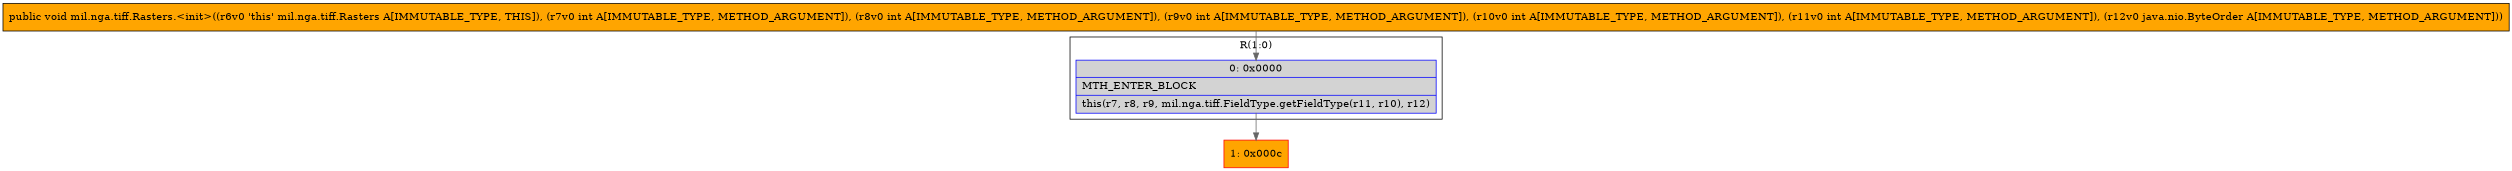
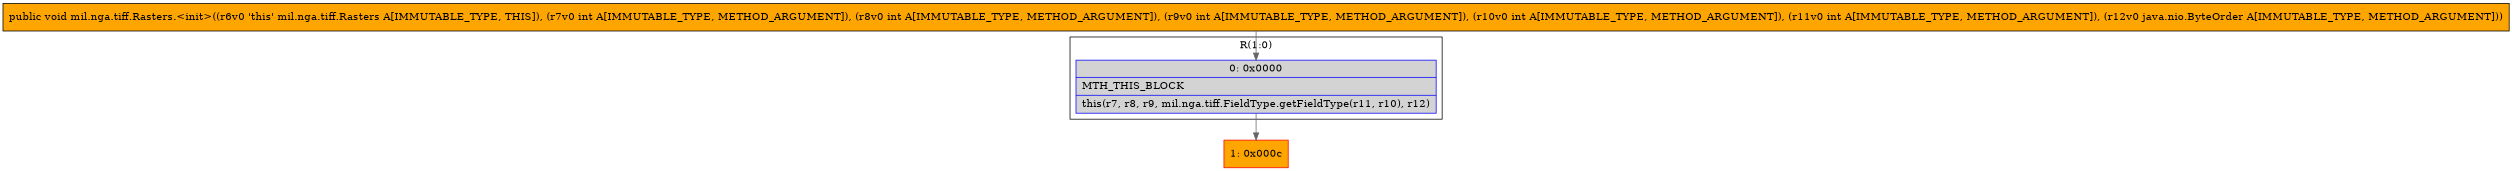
node "0: 0x0000": text "MTH_ENTER_BLOCK" -> "MTH_THIS_BLOCK"
